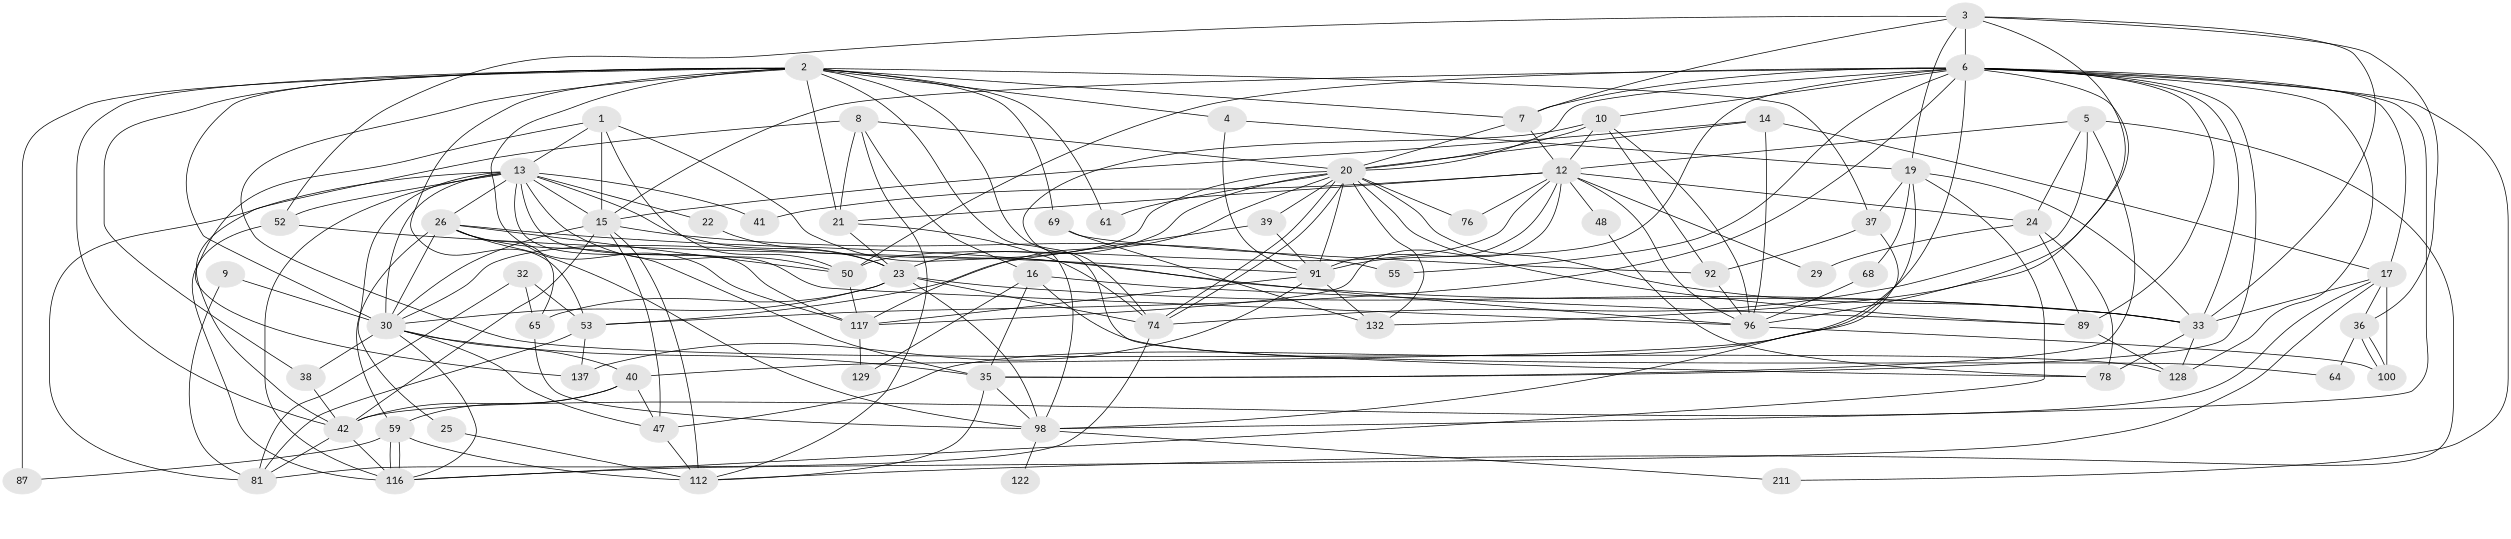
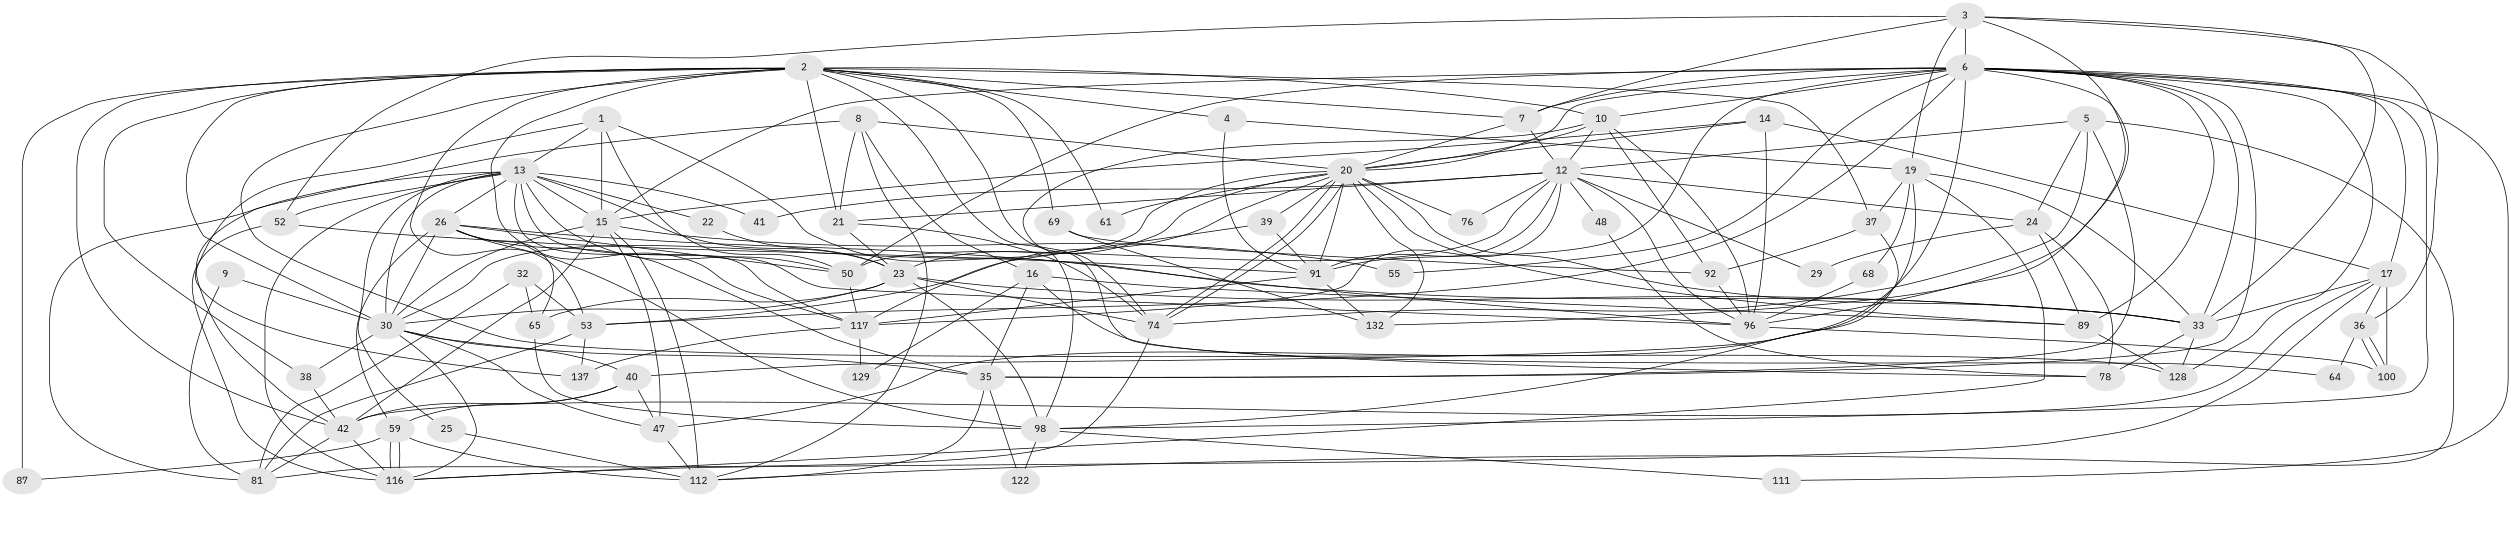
edge "2" -- "10": added
edge "91" -- "137": now "117" -- "137"
edge "35" -- "98": now "35" -- "122"
node "211": label "211" -> "111"
